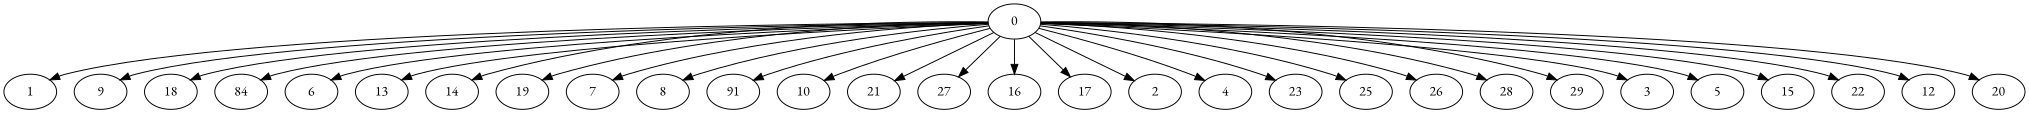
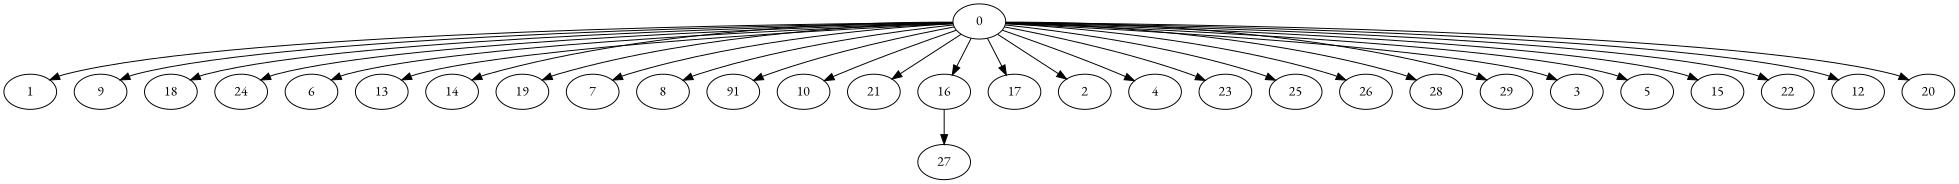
edge "0" -> "27": now "16" -> "27"
node "84": label "84" -> "24"
